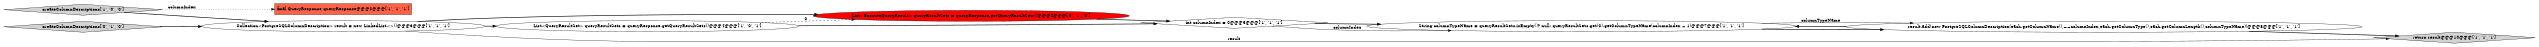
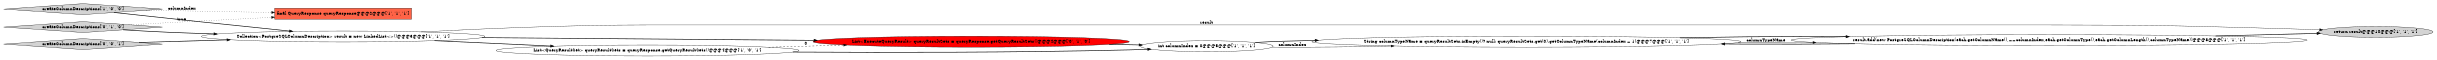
edge "createColumnDescriptions['0', '1', '0']" -> "final QueryResponse queryResponse@@@2@@@['1', '1', '1']": added, label "true"
node "int columnIndex = 0@@@5@@@['1', '1', '1']": shape diamond -> ellipse
node "return result@@@10@@@['1', '1', '1']": shape diamond -> ellipse
node "createColumnDescriptions['0', '0', '1']": added
